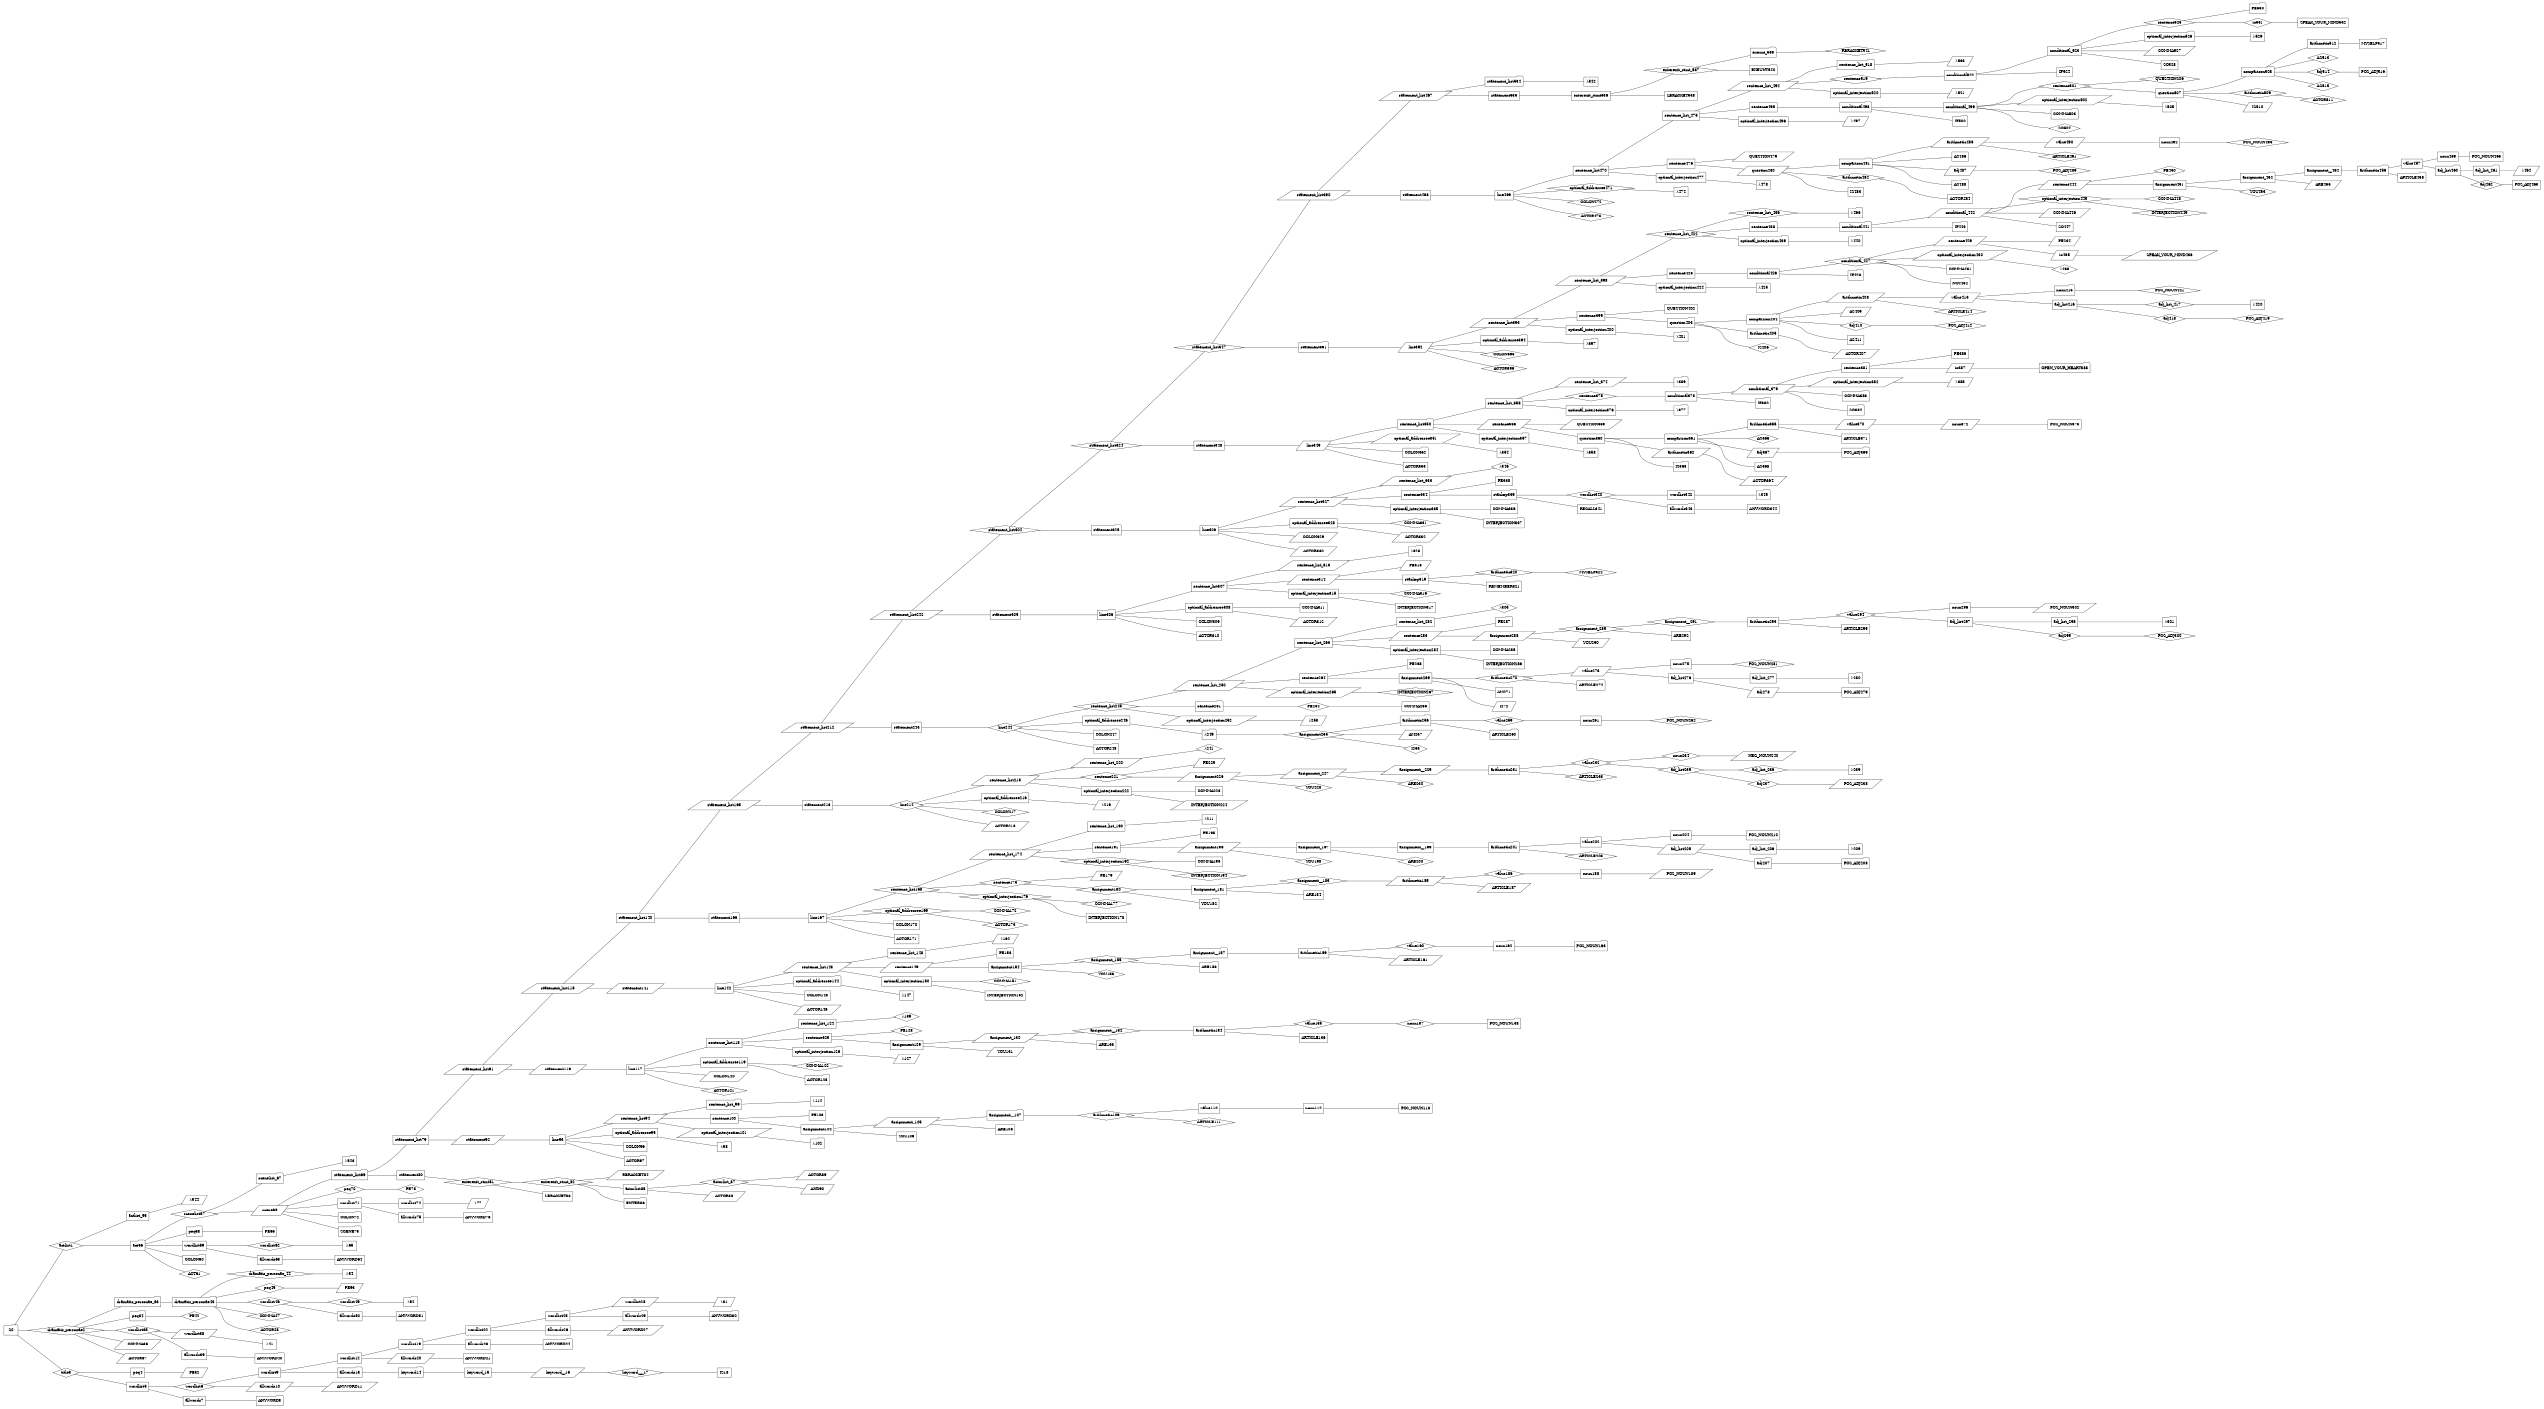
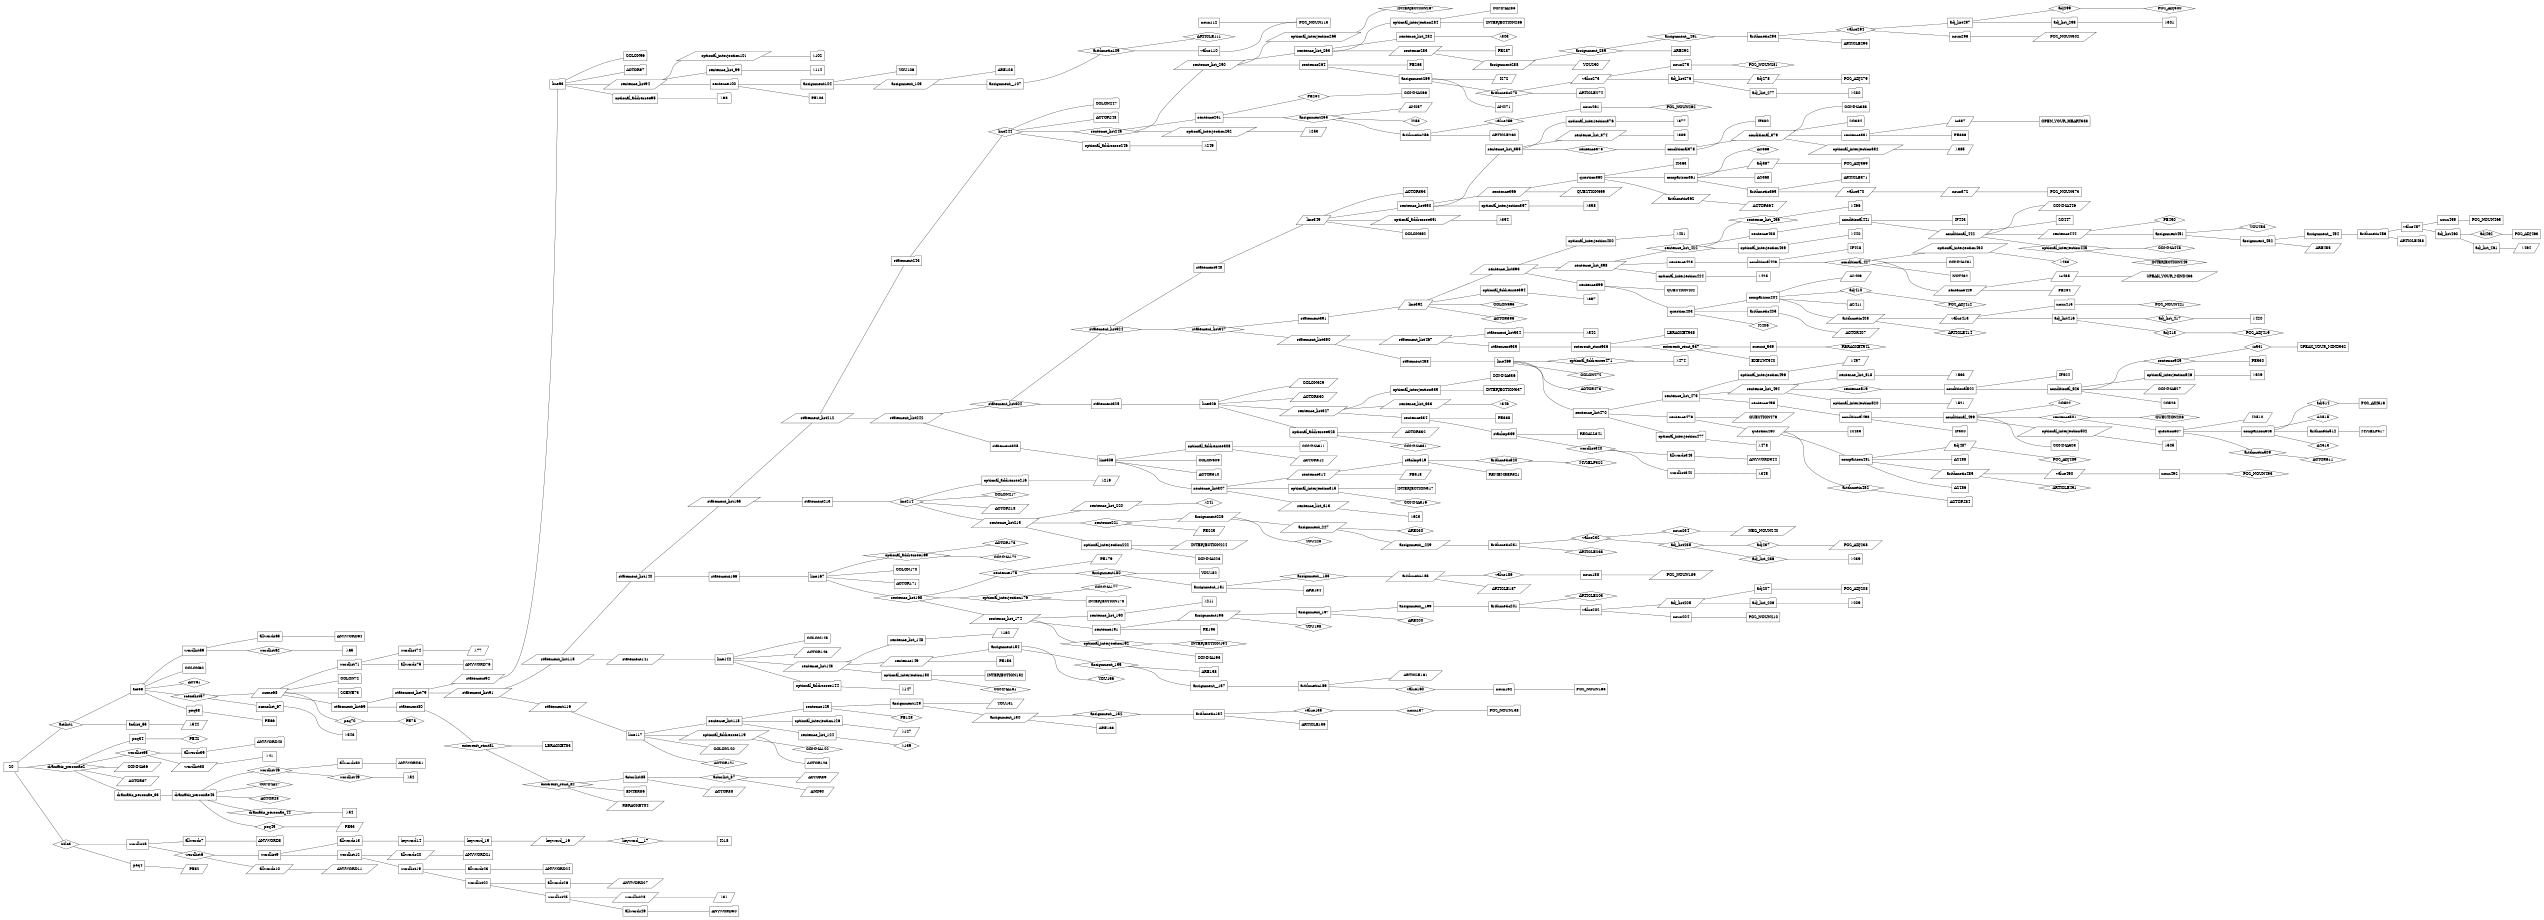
edge "λ249" -- "assignment255": now "sentence251" -- "assignment255"
node "sentence325": label "sentence325" -> "sentence125"
node "optional_addressee119": shape box -> parallelogram
edge "value110" -- "noun112": now "value110" -- "POS_NOUN113"
